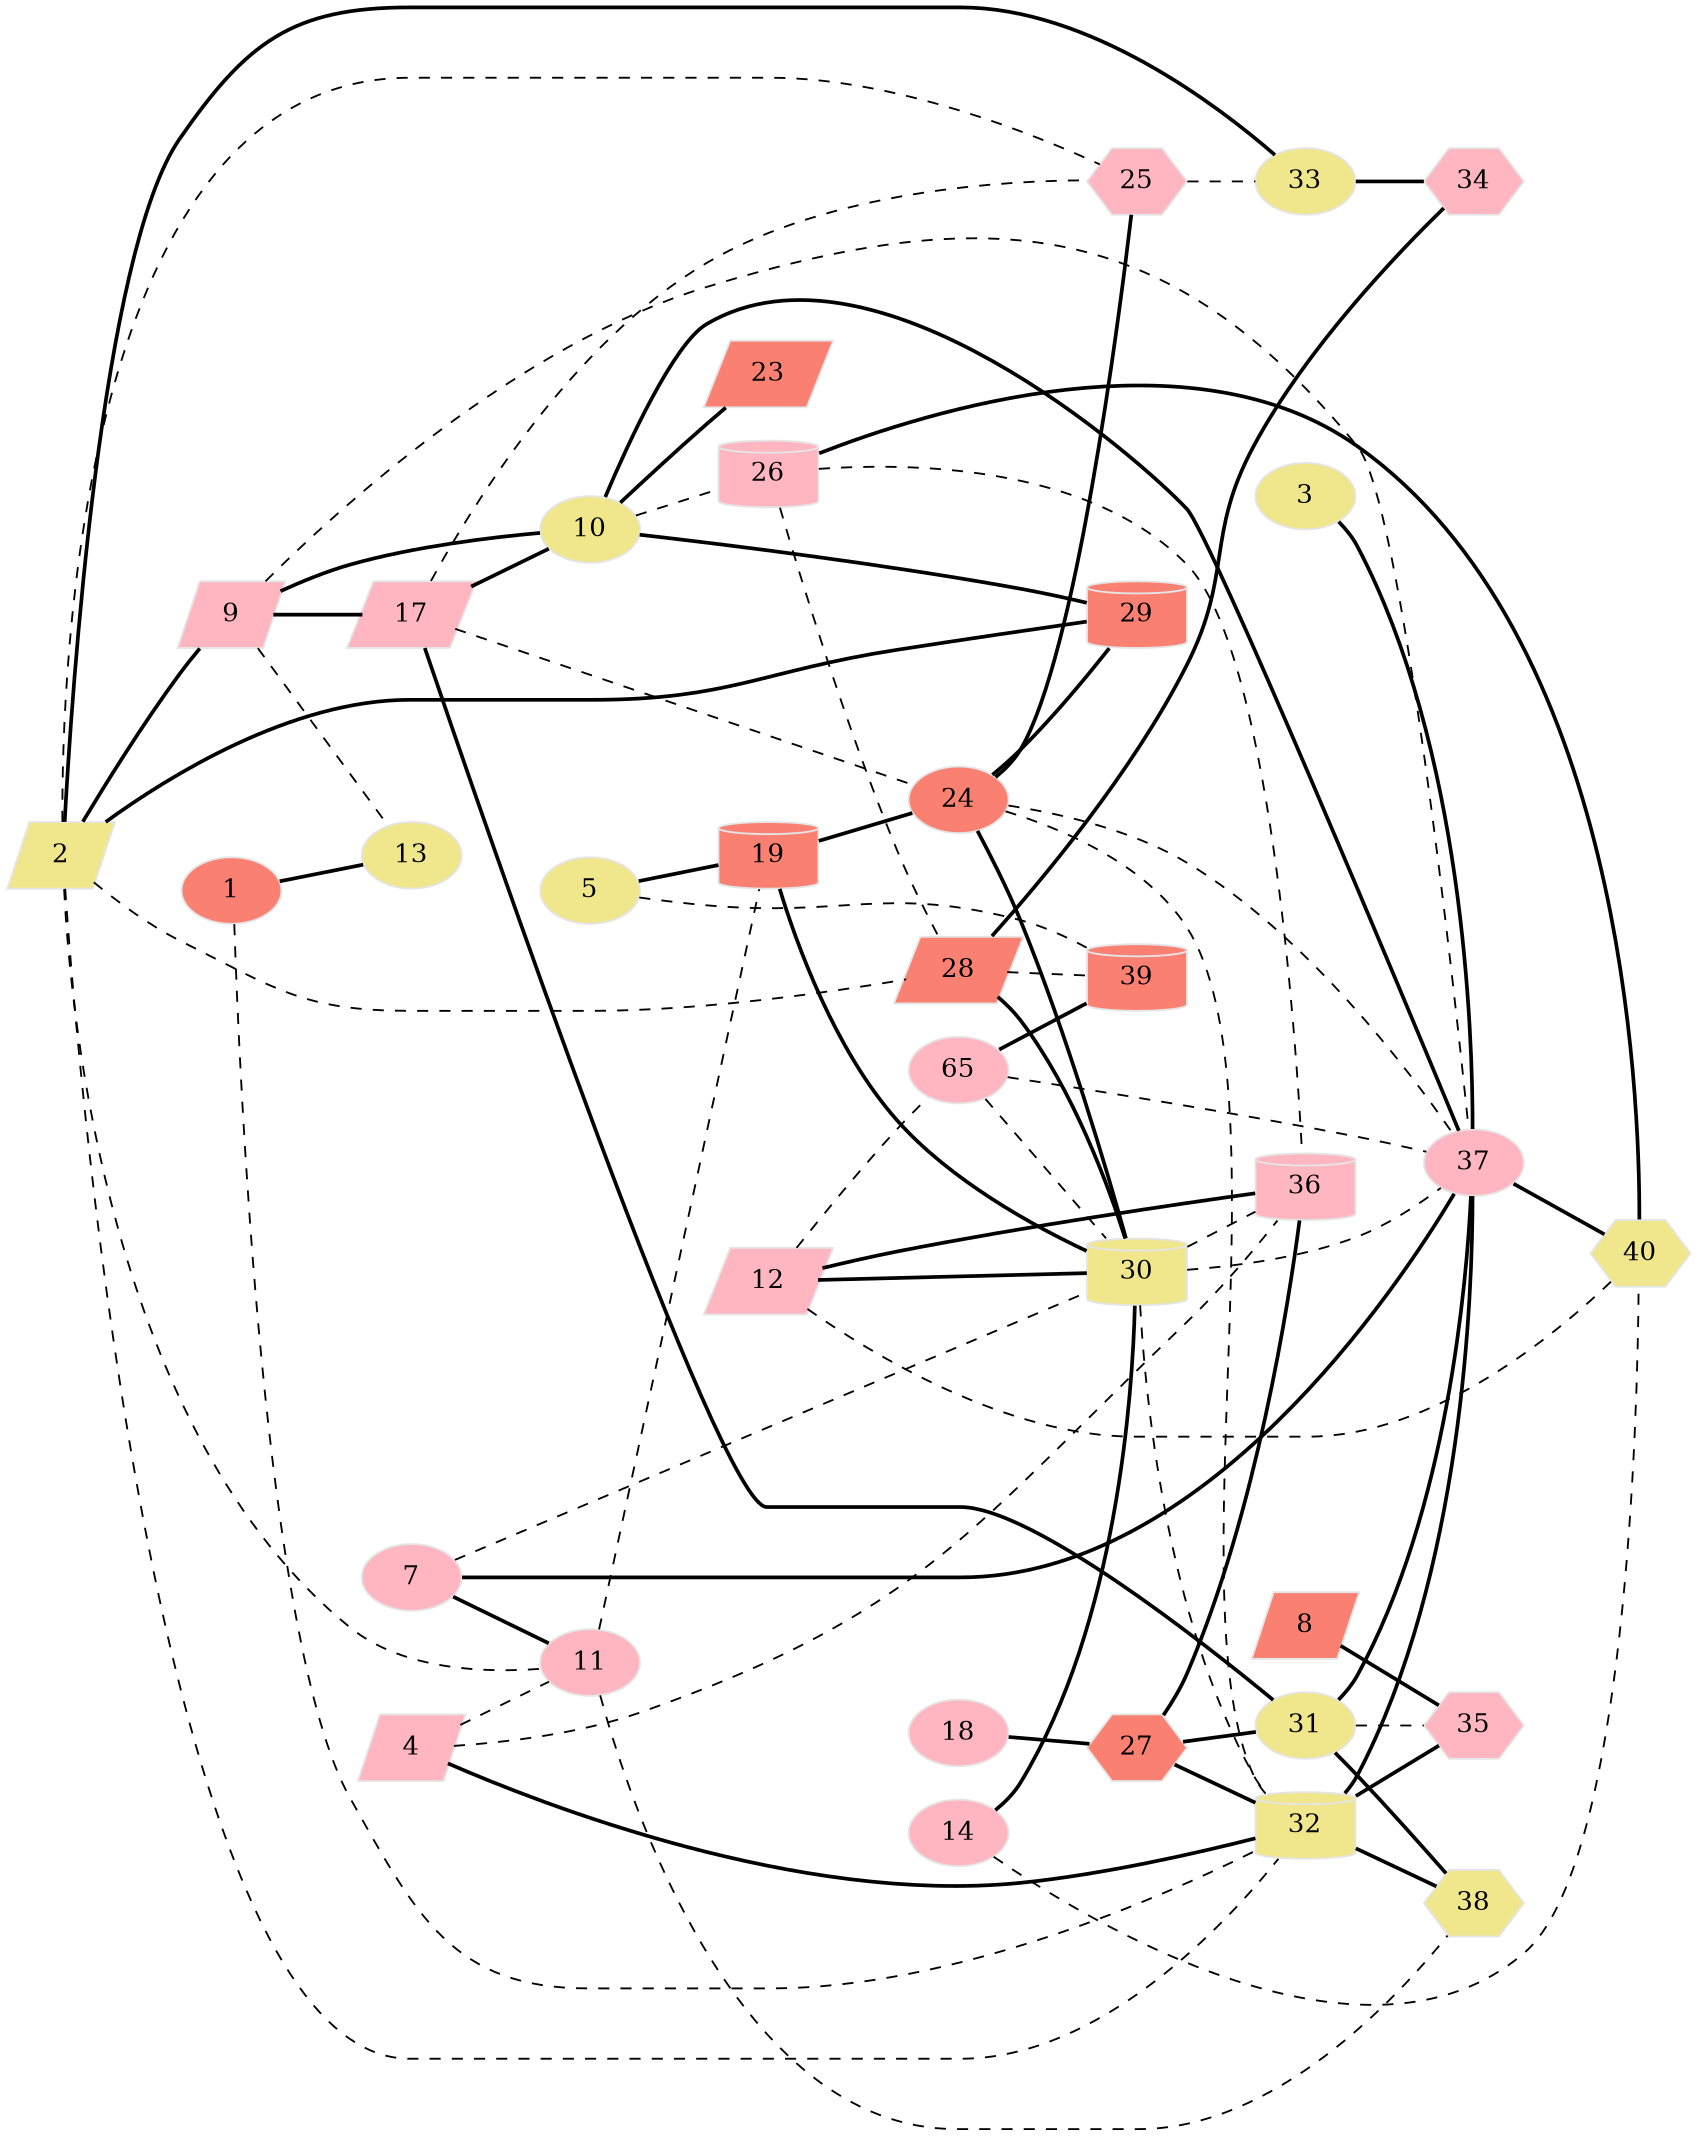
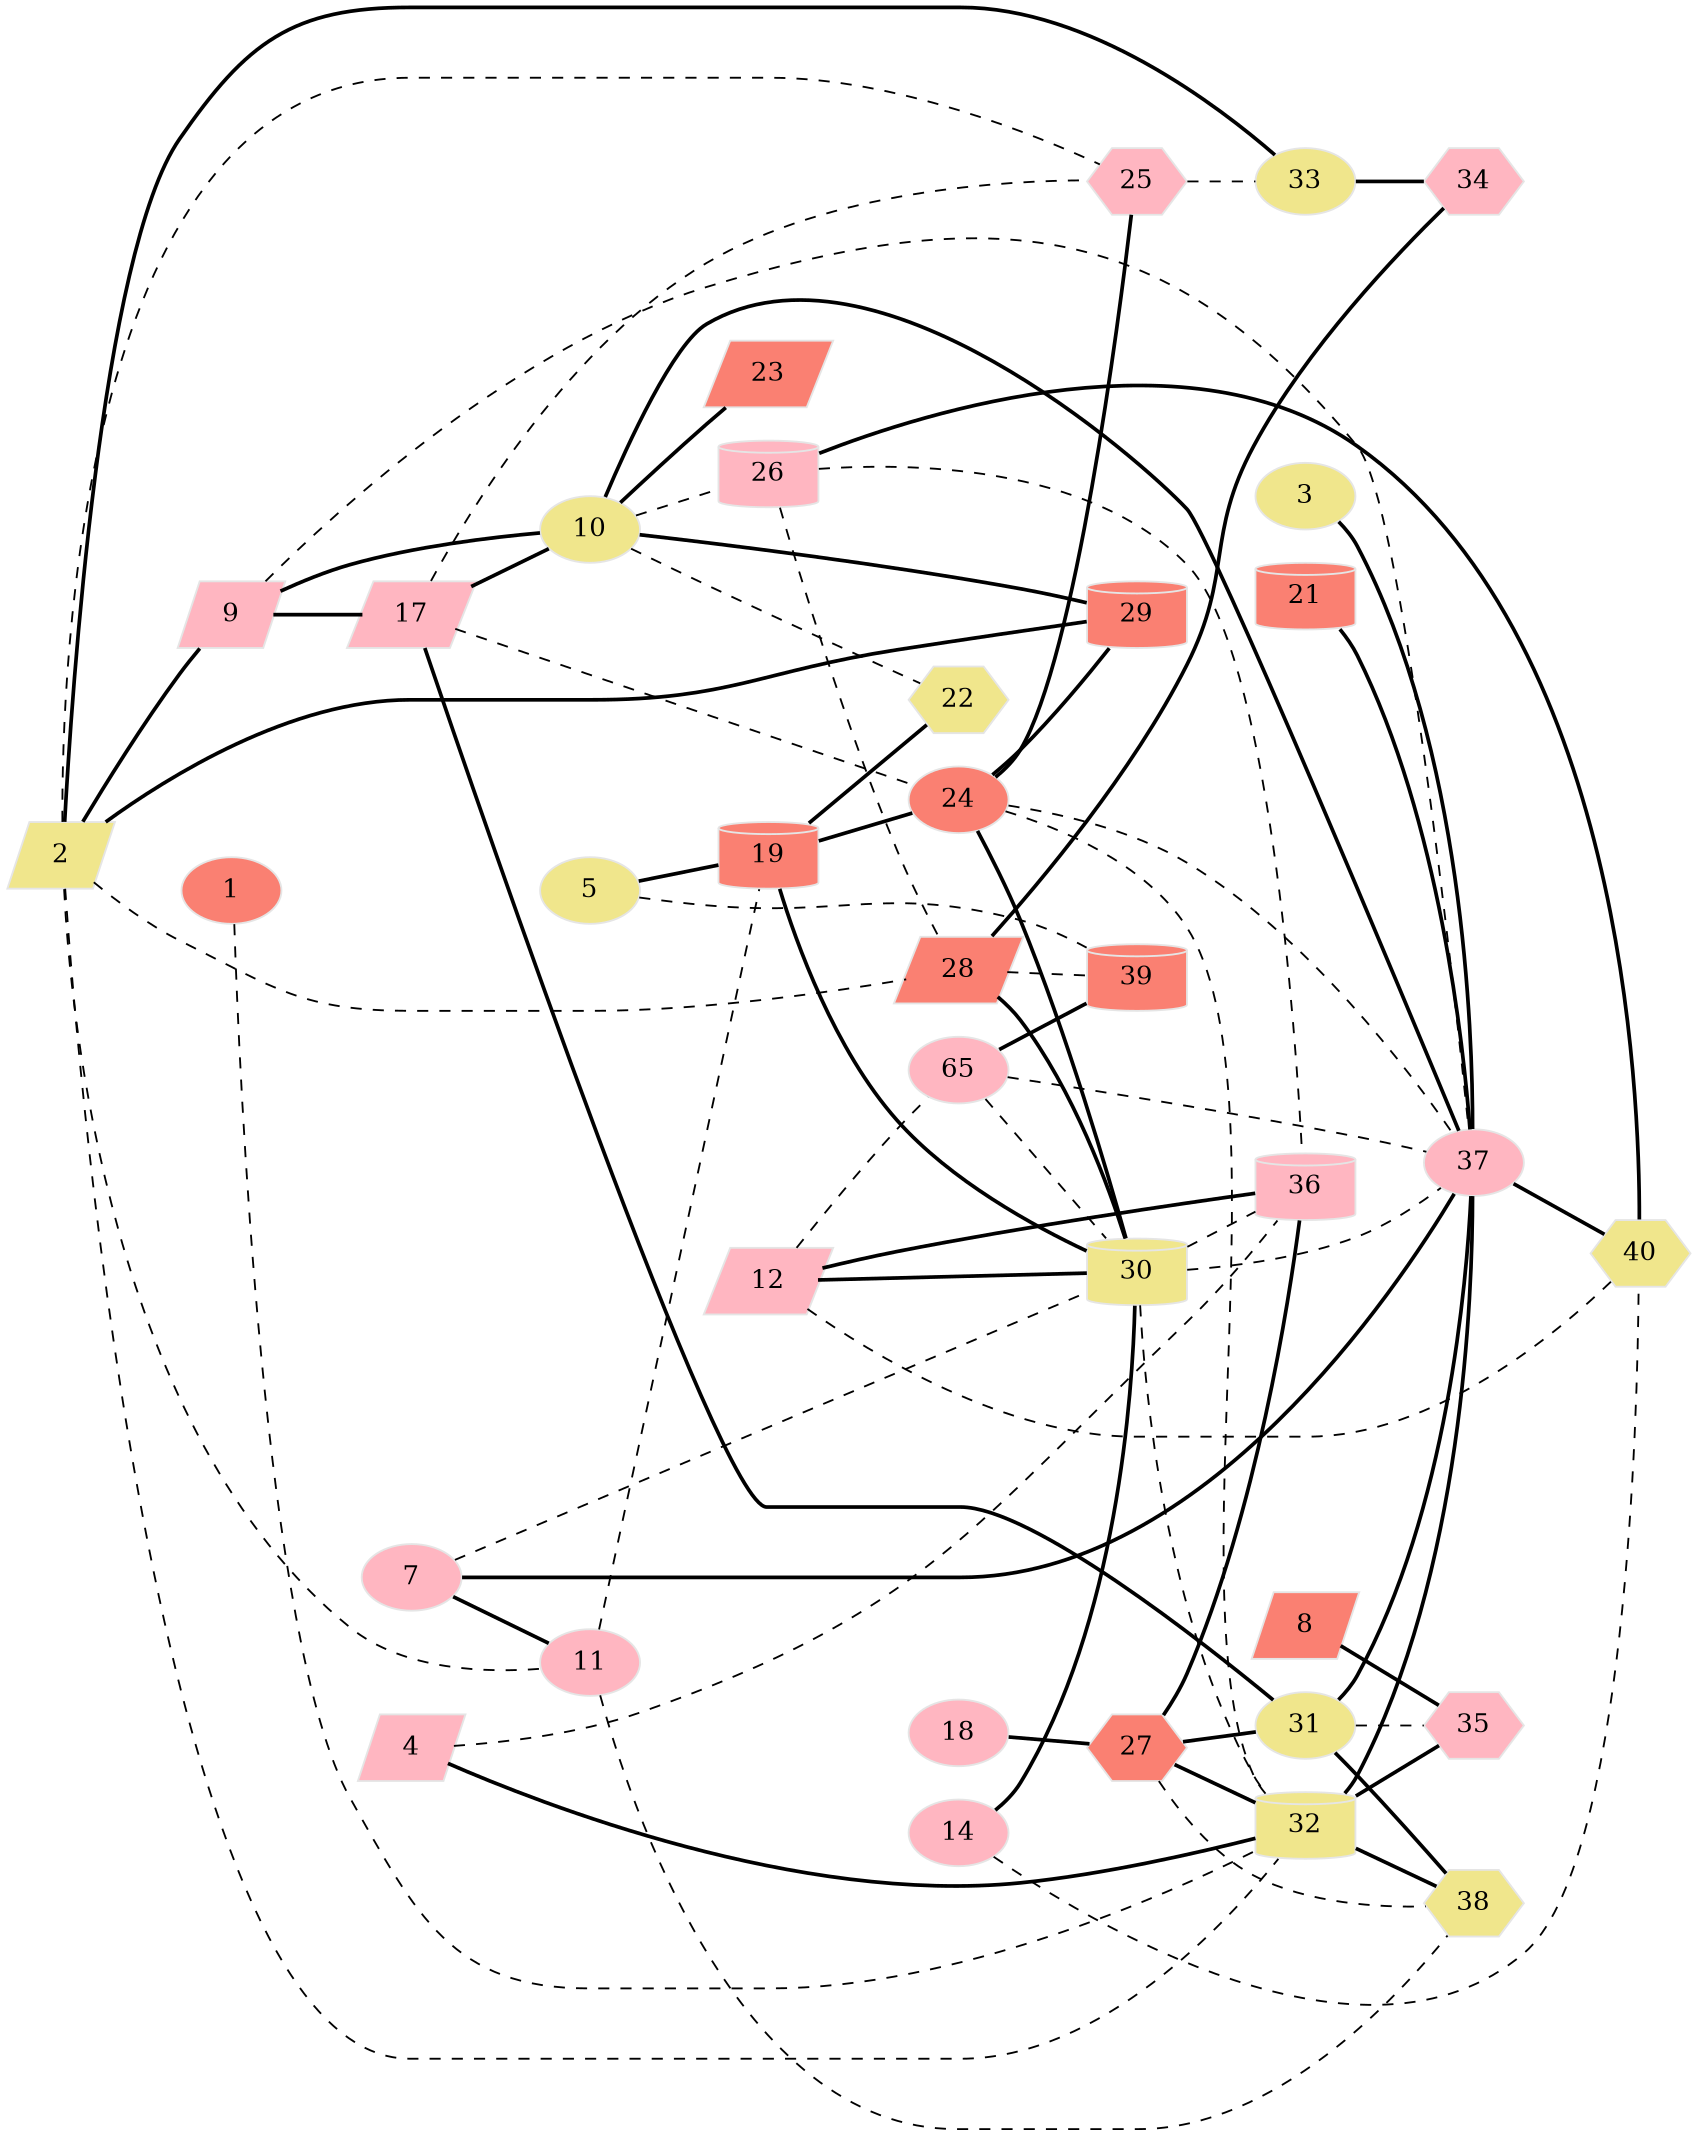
node "21": added
node "22": added
node "13": removed
edge "11" -- "4": removed
edge "27" -- "38": added
